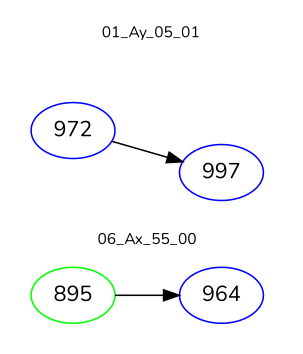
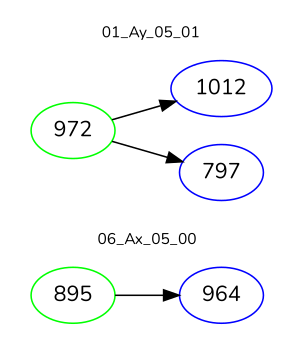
node "1012": added
node "972": color blue -> green
node "997": label "997" -> "797"
cluster "06_Ax_55_00": label "06_Ax_55_00" -> "06_Ax_05_00"
